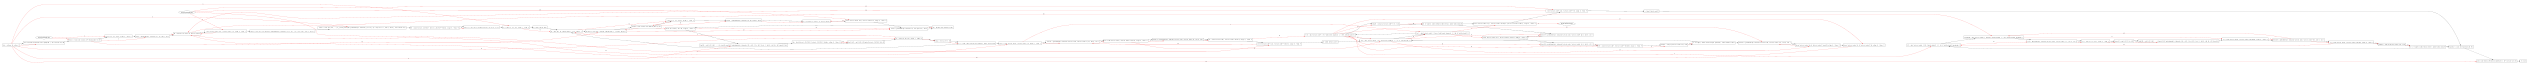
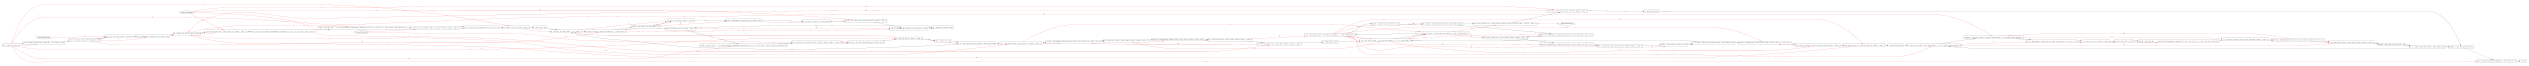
node "Node0x5590255db958": added
edge "Node0x5590255dcaa0" -> "%call = tail call noalias i8* @malloc(i64 16) #3": now "store i8 0, i8* %call, align 8, !tbaa !2" -> "%call = tail call noalias i8* @malloc(i64 16) #3"
node "br label %while.body31": added
